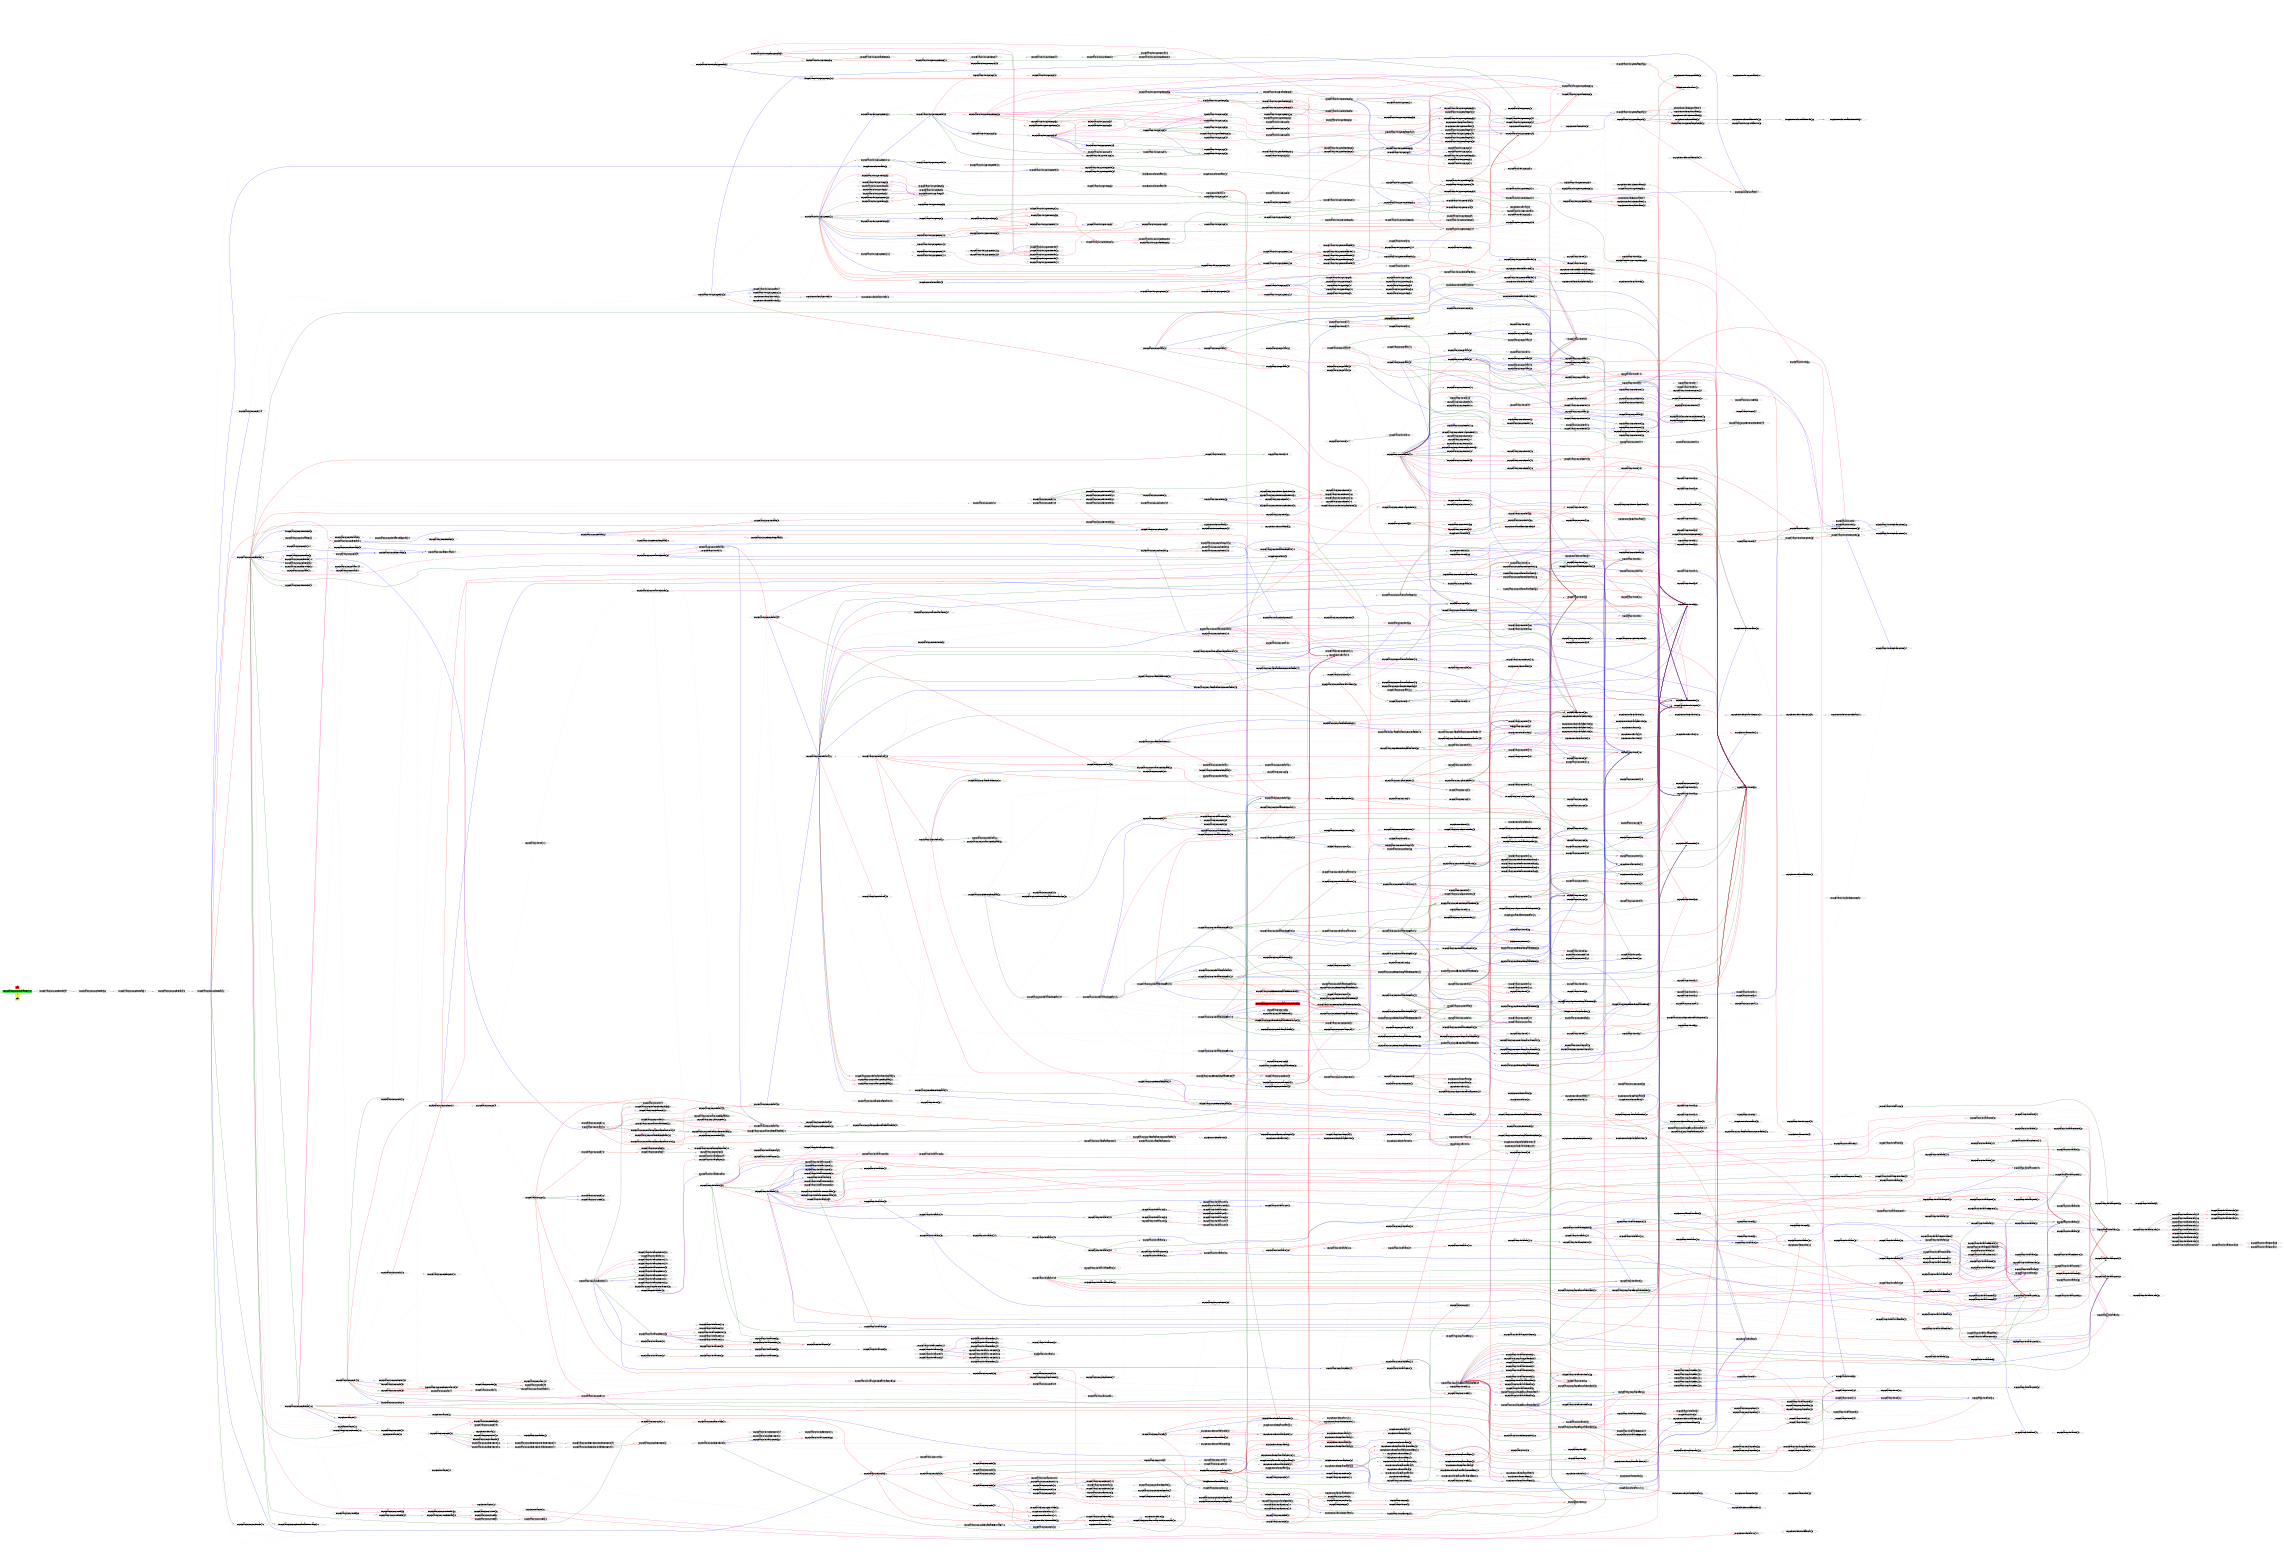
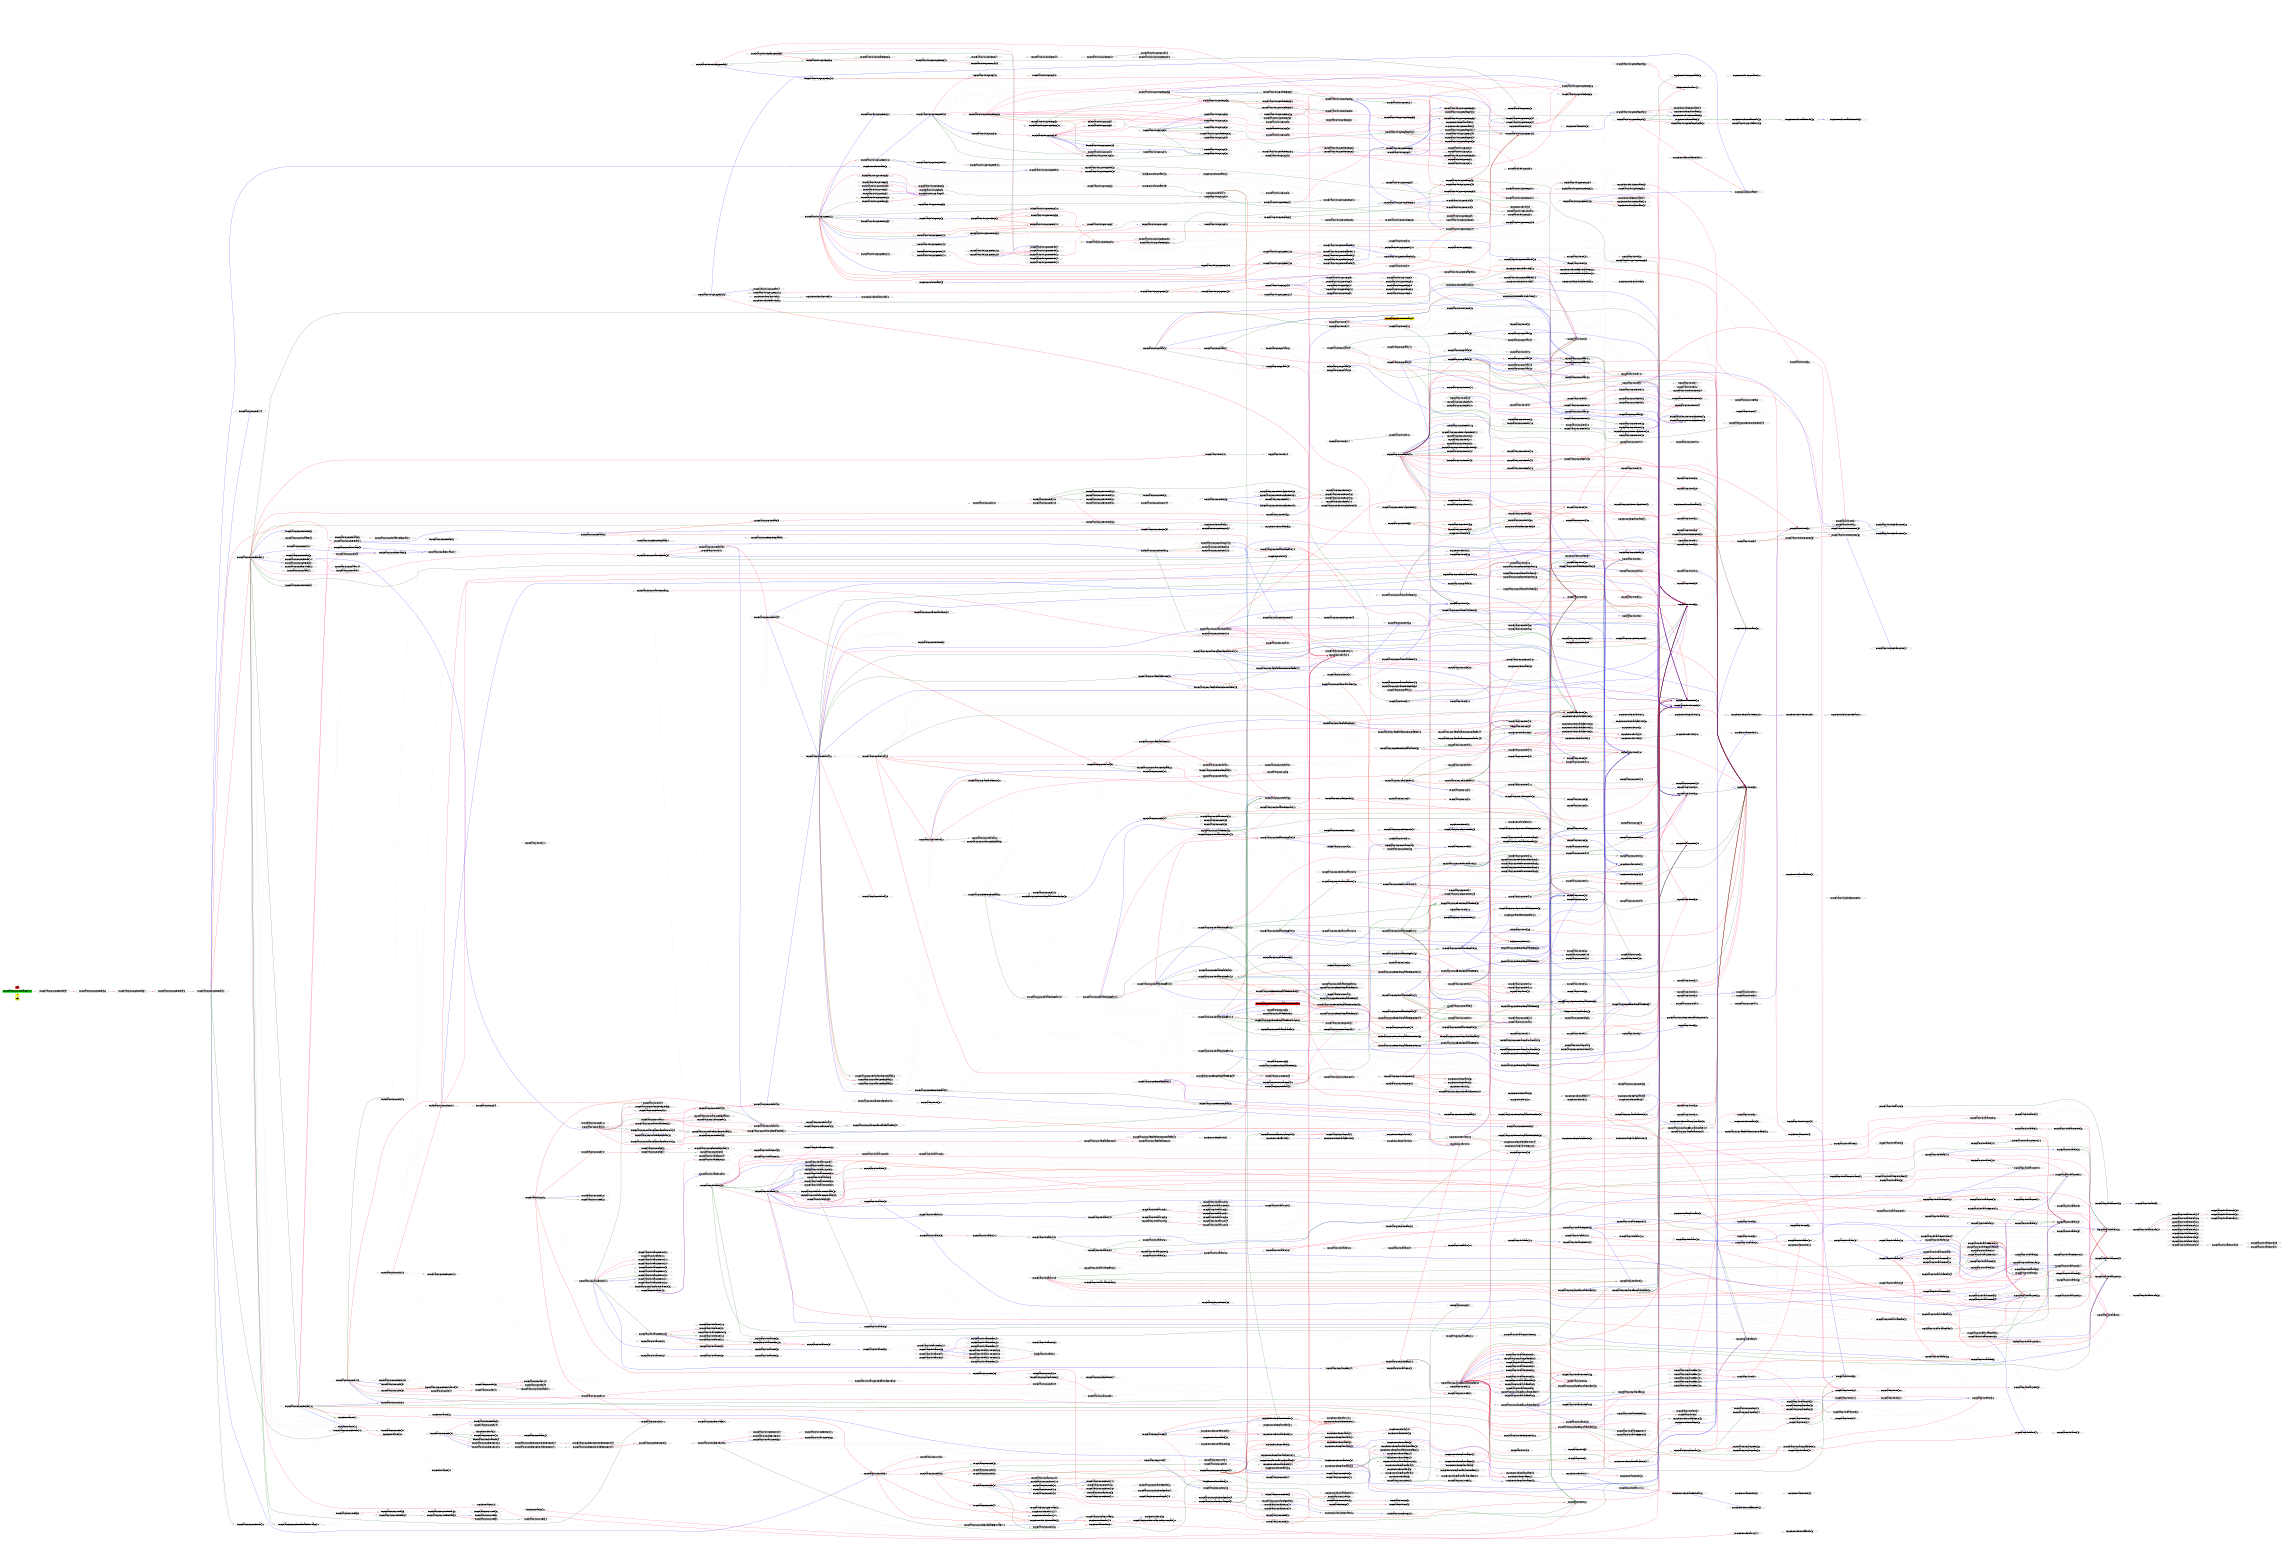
edge "com.google.javascript.jscomp.NodeUtil#1946" -> "com.google.javascript.rhino.Node#1322": color blue -> red
edge "com.google.javascript.jscomp.NodeTraversal#617" -> "com.google.javascript.jscomp.ReferenceCollectingCallback#208": now "com.google.javascript.jscomp.NodeTraversal#617" -> "com.google.javascript.jscomp.NodeTraversal#661"
